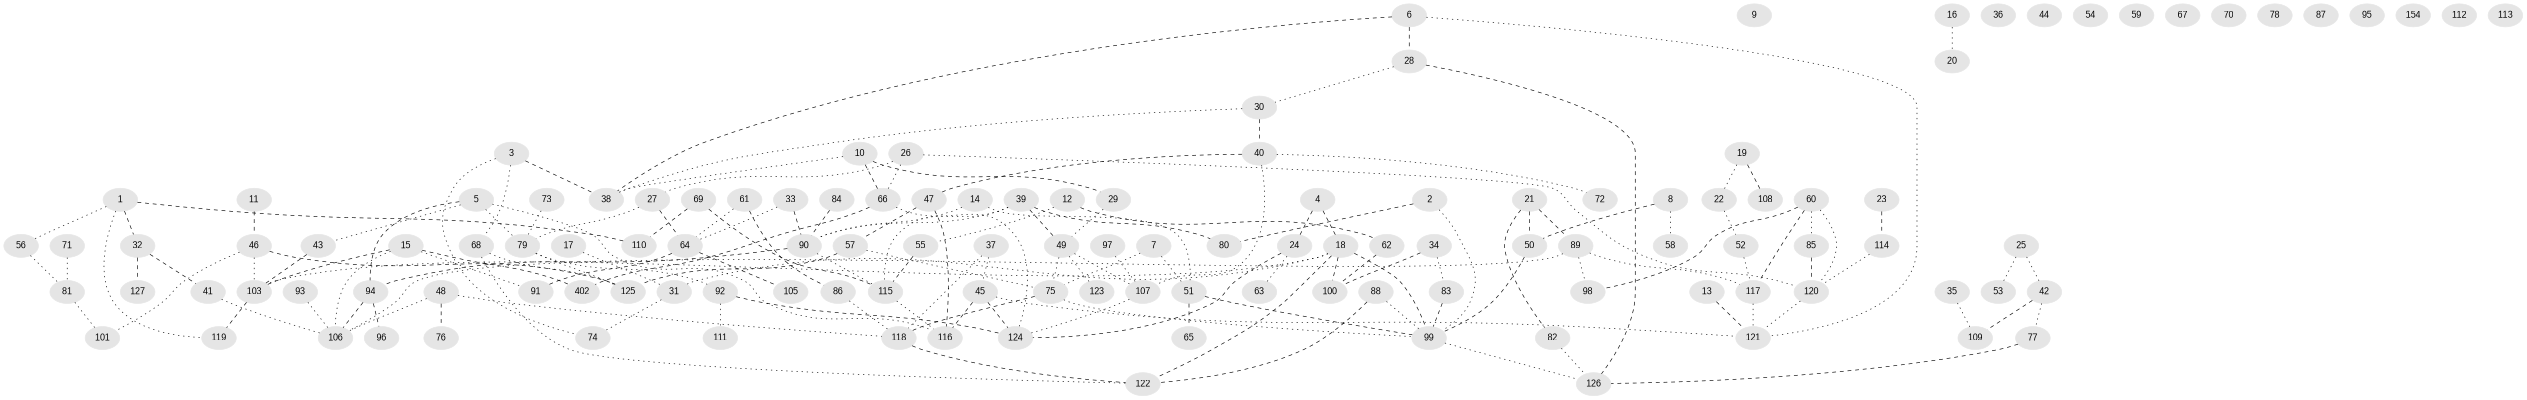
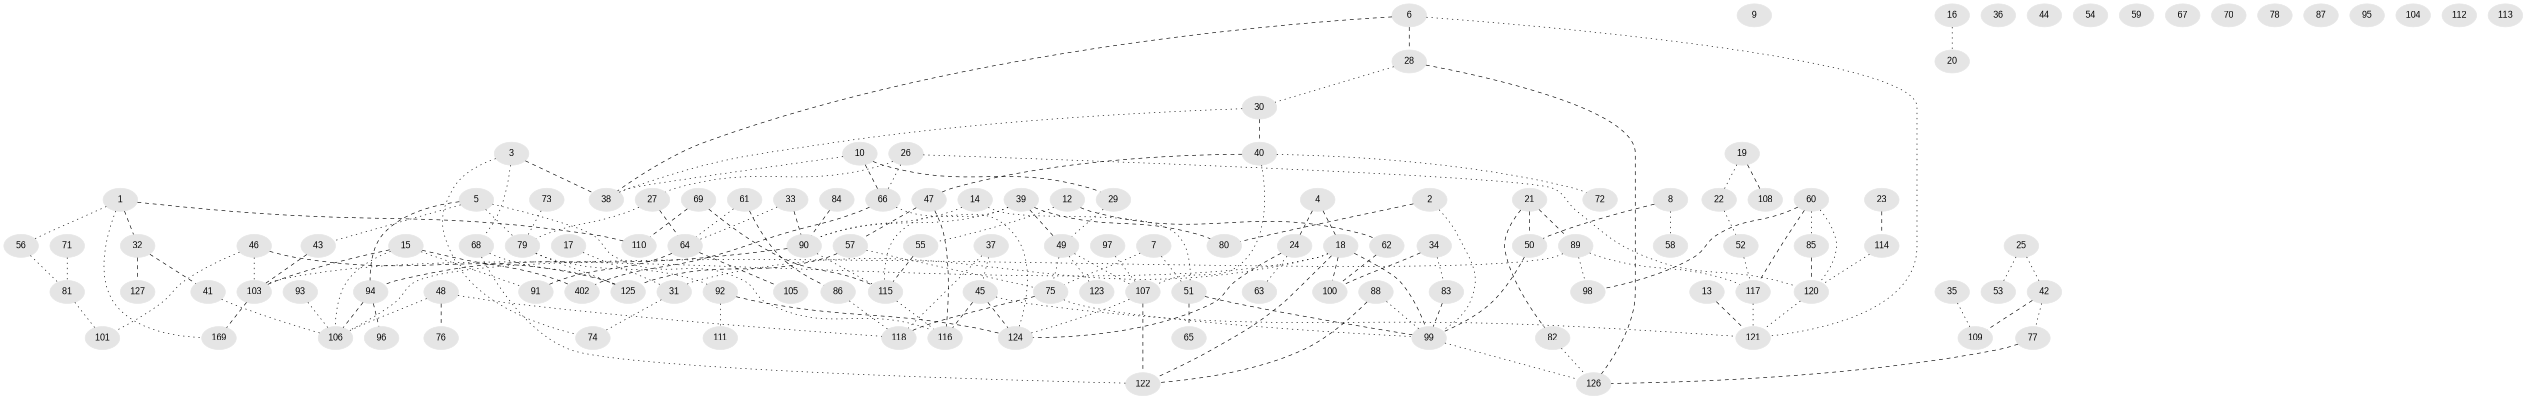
node "154": label "154" -> "104"
node "11": removed
node "119": label "119" -> "169"
edge "118" -- "122": now "107" -- "122"
